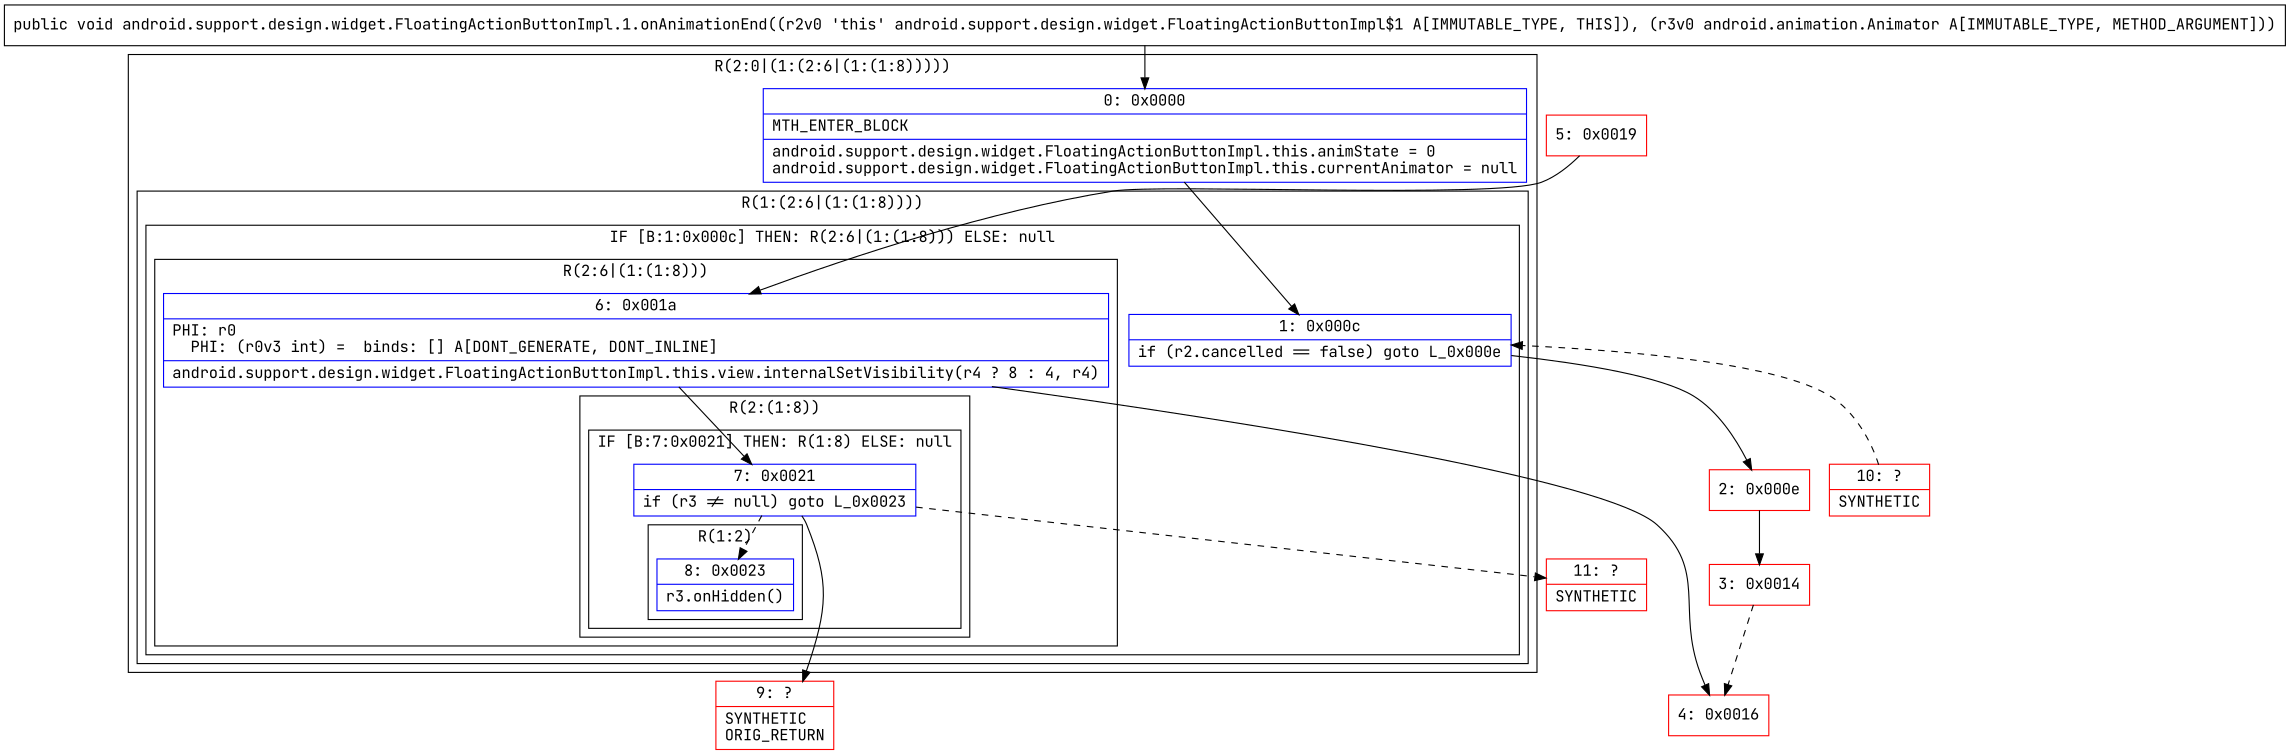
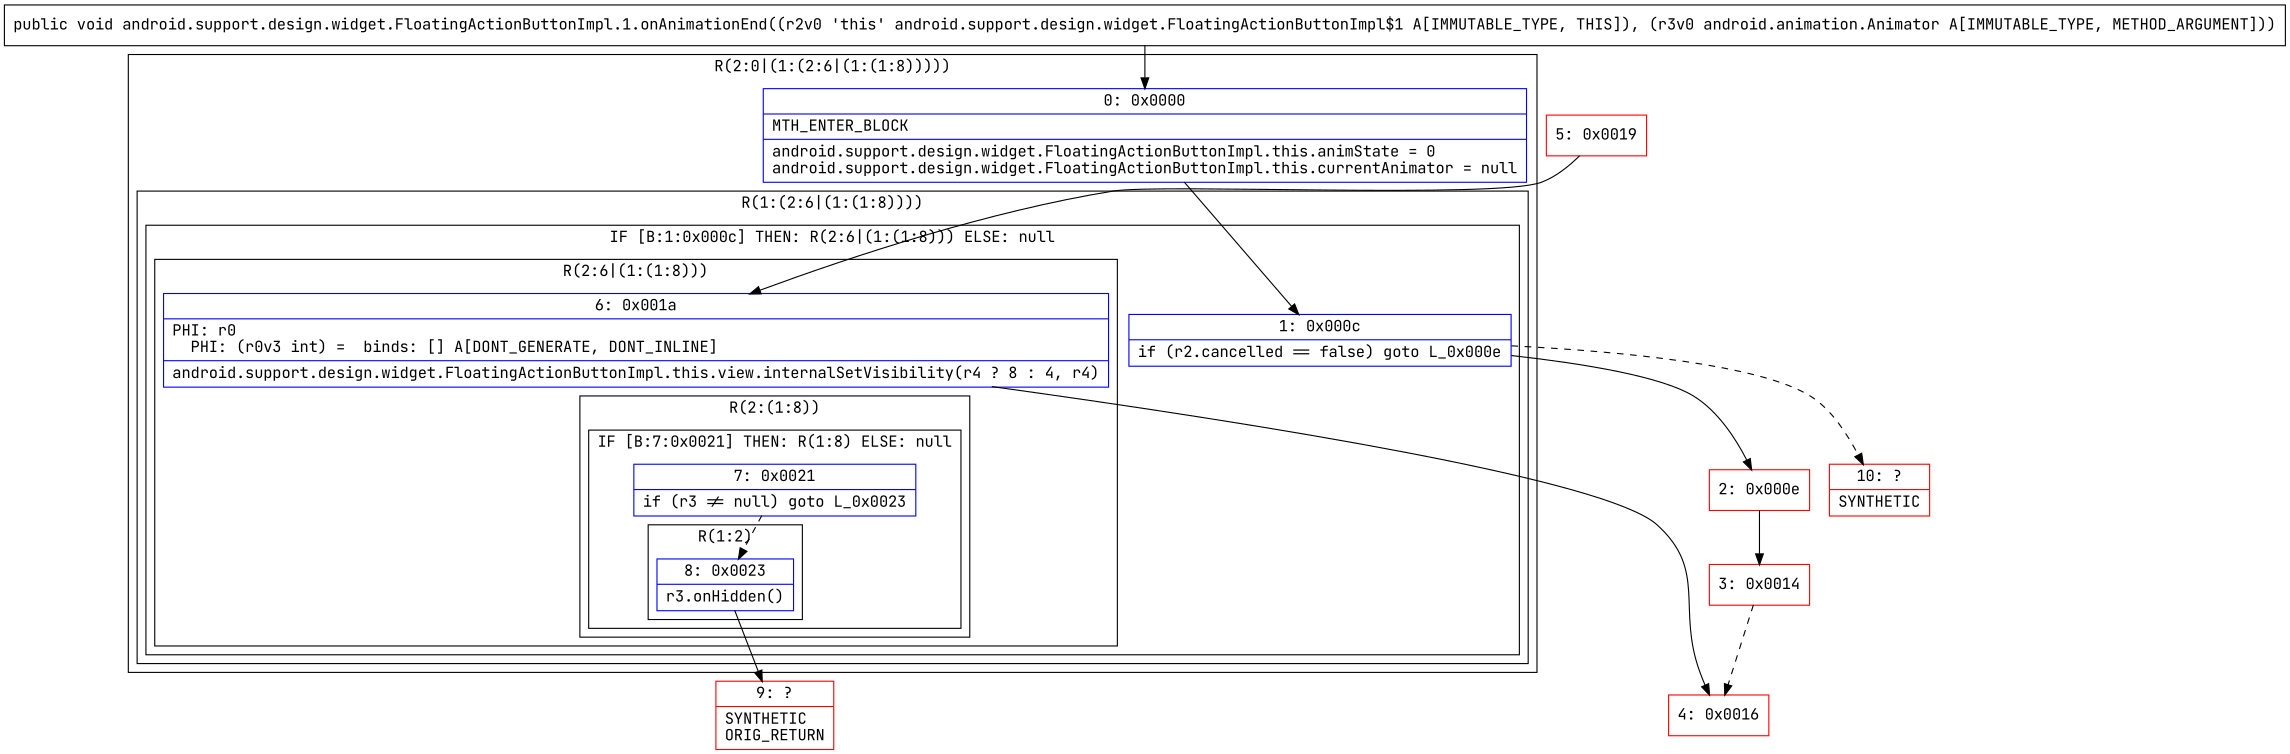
edge "10: ?" -> "1: 0x000c": reversed
edge "6: 0x001a" -> "7: 0x0021": removed
node "11: ?": removed
edge "7: 0x0021" -> "9: ?": now "8: 0x0023" -> "9: ?"
